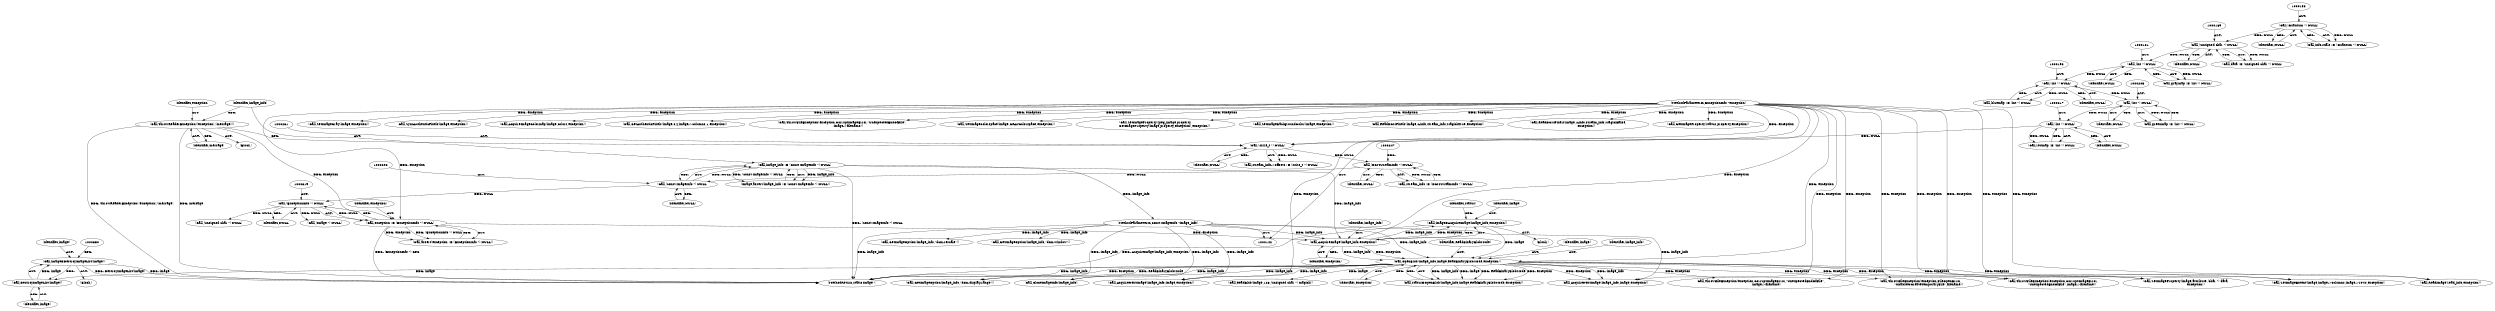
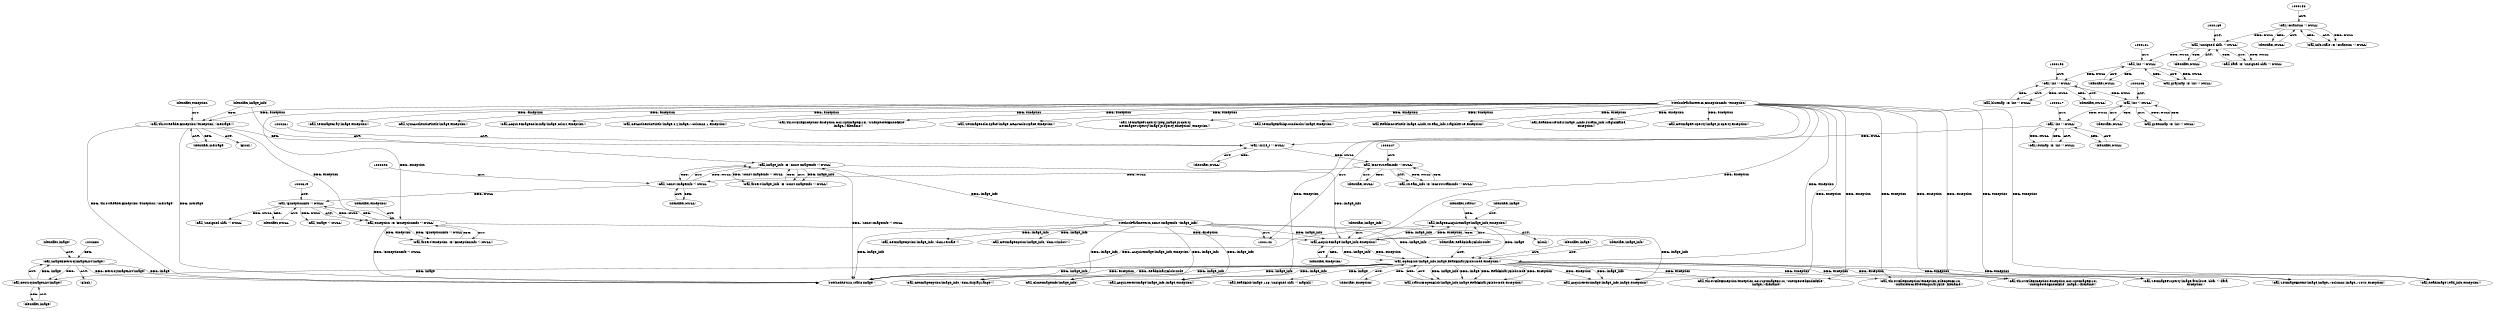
node "(Call,GetImageProperty(status,property,exception))": label "(Call,GetImageProperty(status,property,exception))" -> "(Call,GetImageProperty(image,property,exception))"
edge "(MethodParameterIn,ExceptionInfo *exception)" -> "(Call,(ssize_t *) NULL)": now "(MethodParameterIn,ExceptionInfo *exception)" -> "(Call,ThrowReaderException((exception),(message)))"
edge "1000247" -> "(Call,(DCMStreamInfo *) NULL)": label "DDG: " -> "AST: "
node "(Call,stream_info->offsets != (ssize_t *) NULL)": removed
edge "(Call,image_info != (const ImageInfo *) NULL)" -> "(MethodParameterIn,const ImageInfo *image_info)": reversed
node "(Image,assert(image_info != (const ImageInfo *) NULL))": label "(Image,assert(image_info != (const ImageInfo *) NULL))" -> "(Call,assert(image_info != (const ImageInfo *) NULL))"
edge "(Call,exception != (ExceptionInfo *) NULL)" -> "(MethodReturn,static Image *)": label "DDG: (ExceptionInfo *) CFG" -> "DDG: (ExceptionInfo *) NULL"
